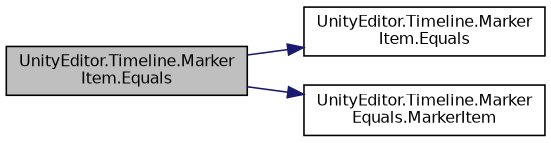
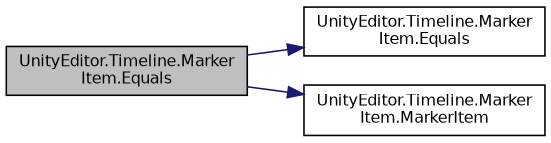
node "UnityEditor.Timeline.Marker Equals.MarkerItem": label "UnityEditor.Timeline.Marker Equals.MarkerItem" -> "UnityEditor.Timeline.Marker Item.MarkerItem"
